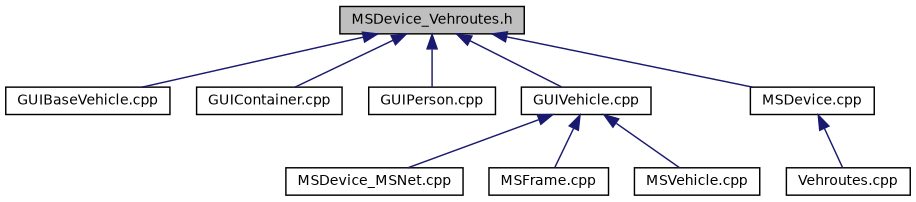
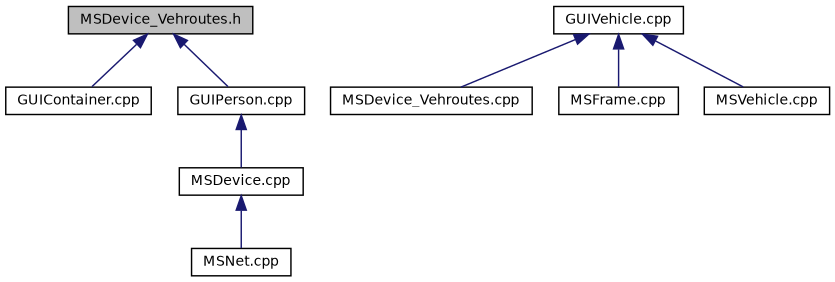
edge "MSDevice.cpp" -> "MSDevice_Vehroutes.h": now "MSDevice.cpp" -> "GUIPerson.cpp"
edge "GUIVehicle.cpp" -> "MSDevice_Vehroutes.h": removed
node "GUIBaseVehicle.cpp": removed
node "MSDevice_MSNet.cpp": label "MSDevice_MSNet.cpp" -> "MSDevice_Vehroutes.cpp"
node "Vehroutes.cpp": label "Vehroutes.cpp" -> "MSNet.cpp"
